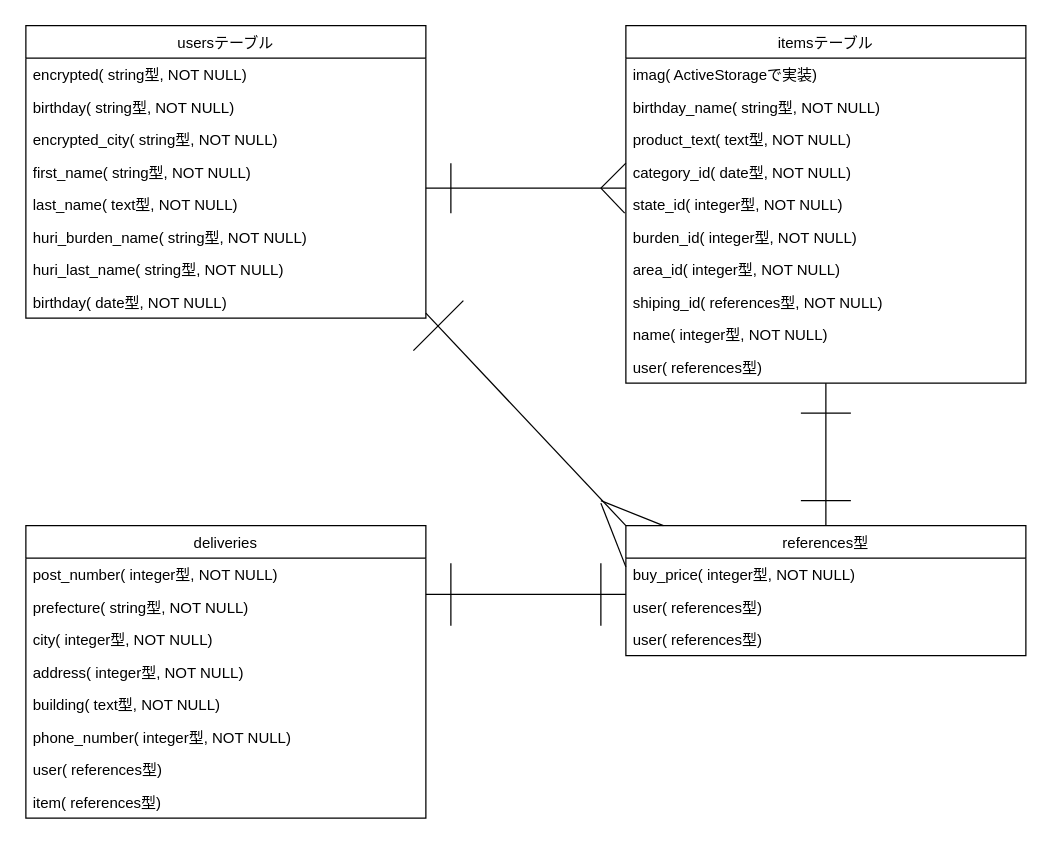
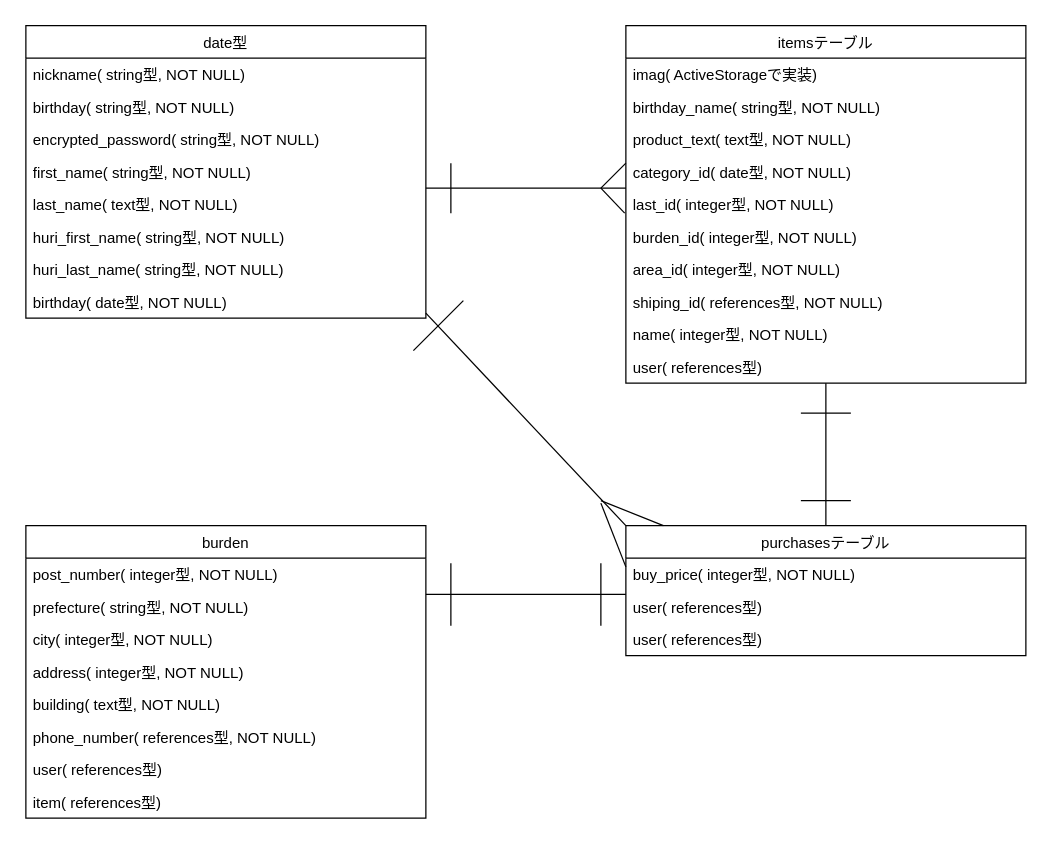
node "usersテーブル": label "usersテーブル" -> "date型"
node "encrypted( string型, NOT NULL)": label "encrypted( string型, NOT NULL)" -> "nickname( string型, NOT NULL)"
node "encrypted_city( string型, NOT NULL)": label "encrypted_city( string型, NOT NULL)" -> "encrypted_password( string型, NOT NULL)"
node "state_id( integer型, NOT NULL)": label "state_id( integer型, NOT NULL)" -> "last_id( integer型, NOT NULL)"
node "huri_burden_name( string型, NOT NULL)": label "huri_burden_name( string型, NOT NULL)" -> "huri_first_name( string型, NOT NULL)"
node "deliveries": label "deliveries" -> "burden"
node "references型": label "references型" -> "purchasesテーブル"
node "phone_number( integer型, NOT NULL)": label "phone_number( integer型, NOT NULL)" -> "phone_number( references型, NOT NULL)"
